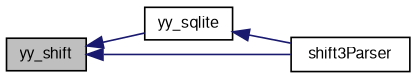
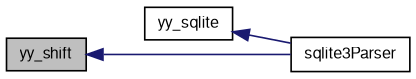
edge "yy_sqlite" -> "yy_shift": removed
node "shift3Parser": label "shift3Parser" -> "sqlite3Parser"
